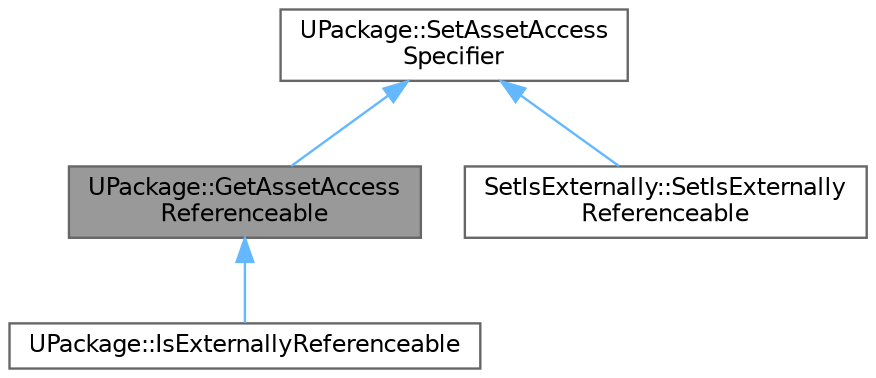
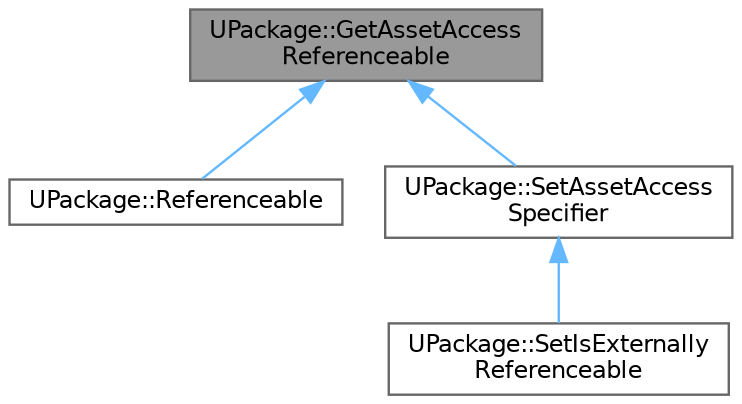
edge "UPackage::GetAssetAccess Referenceable" -> "UPackage::SetAssetAccess Specifier": reversed
node "SetIsExternally::SetIsExternally Referenceable": label "SetIsExternally::SetIsExternally Referenceable" -> "UPackage::SetIsExternally Referenceable"
node "UPackage::IsExternallyReferenceable": label "UPackage::IsExternallyReferenceable" -> "UPackage::Referenceable"
